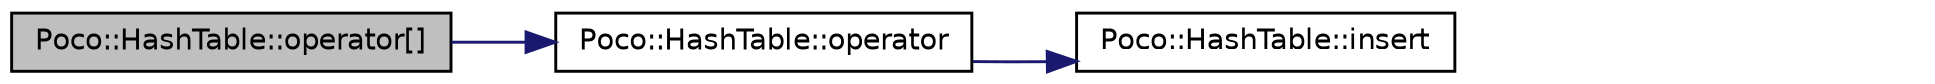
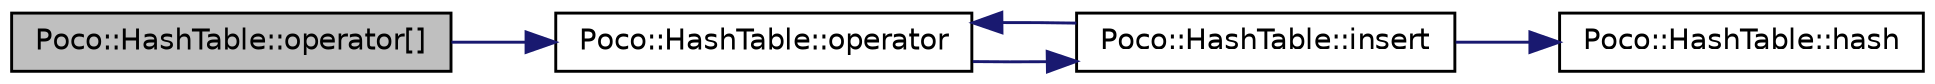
edge "Poco::HashTable::insert" -> "Poco::HashTable::operator": added
node "Poco::HashTable::hash": added
